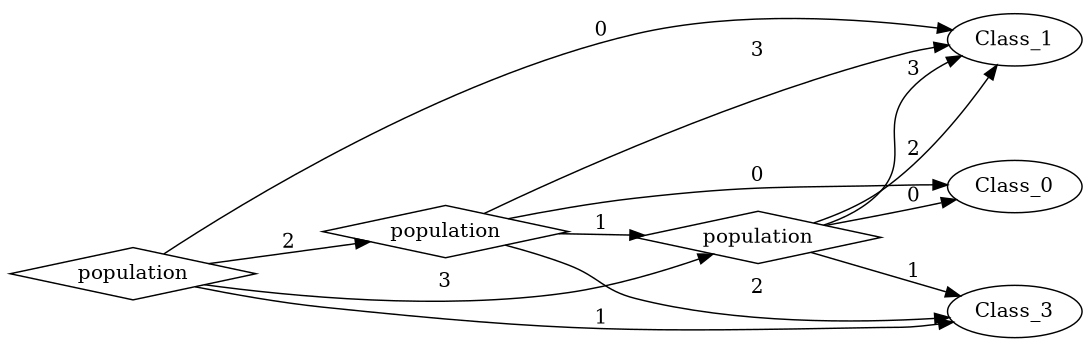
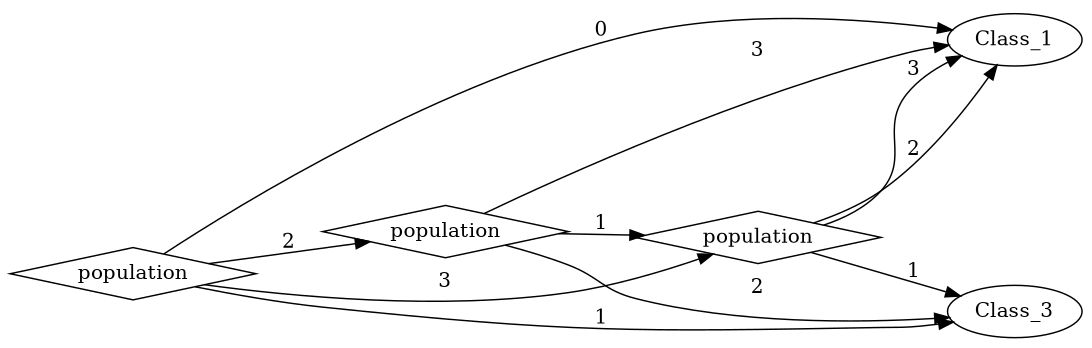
node "Class_0": removed
